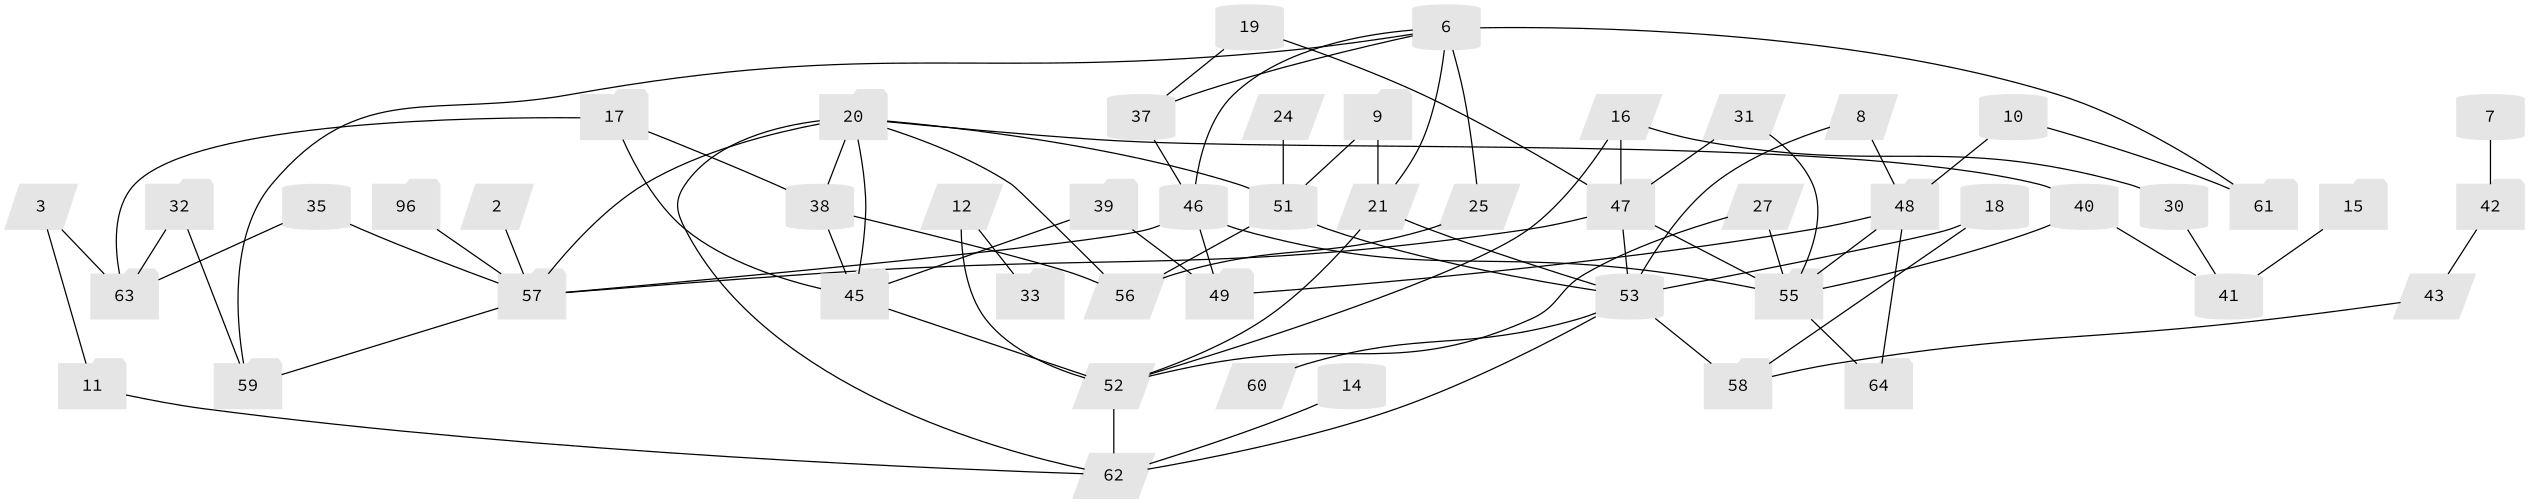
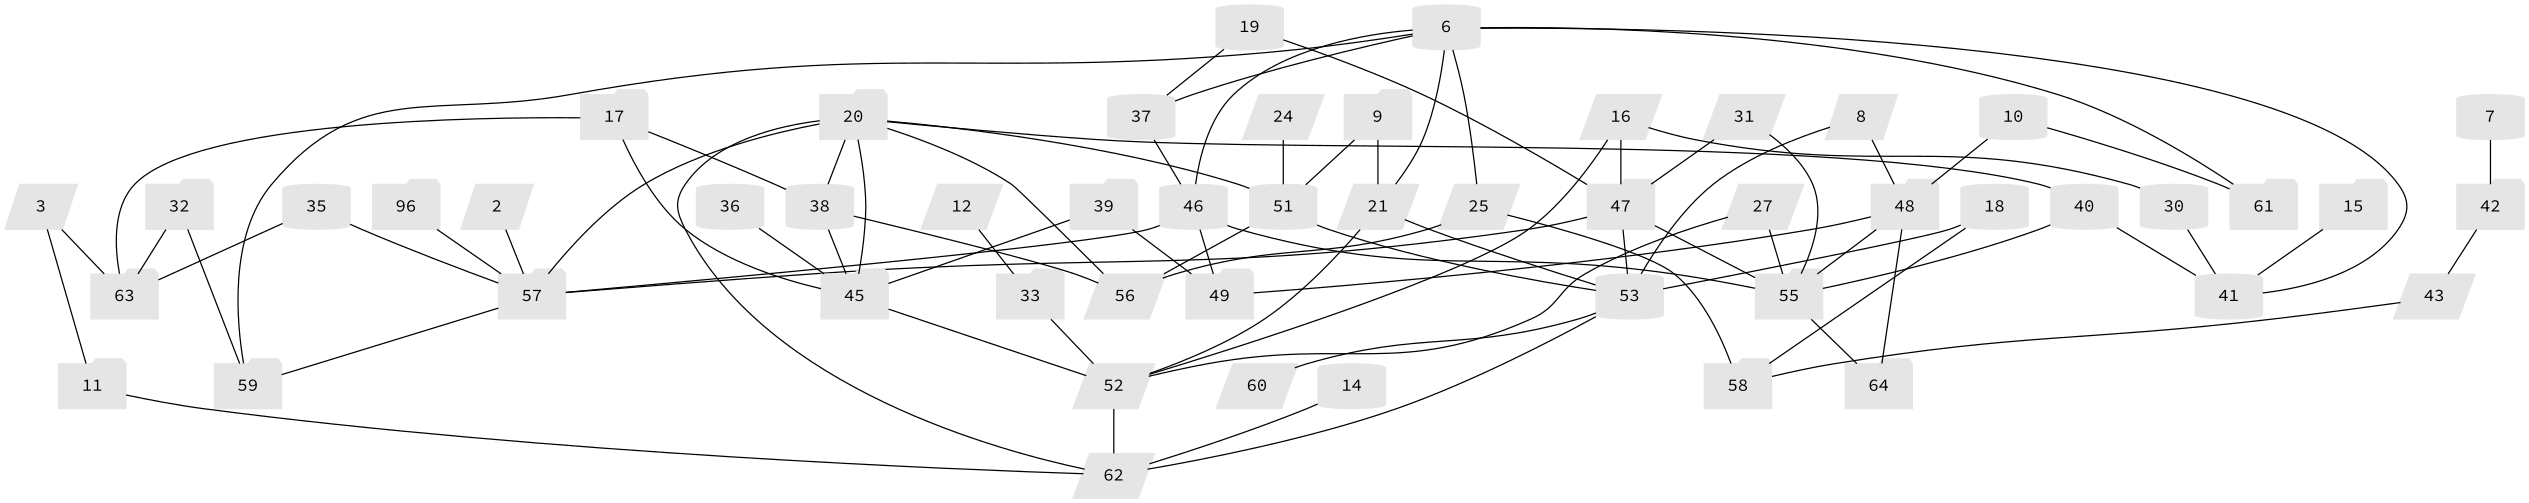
edge "6" -- "41": added
node "36": added
edge "12" -- "52": now "33" -- "52"
edge "53" -- "58": now "25" -- "58"
